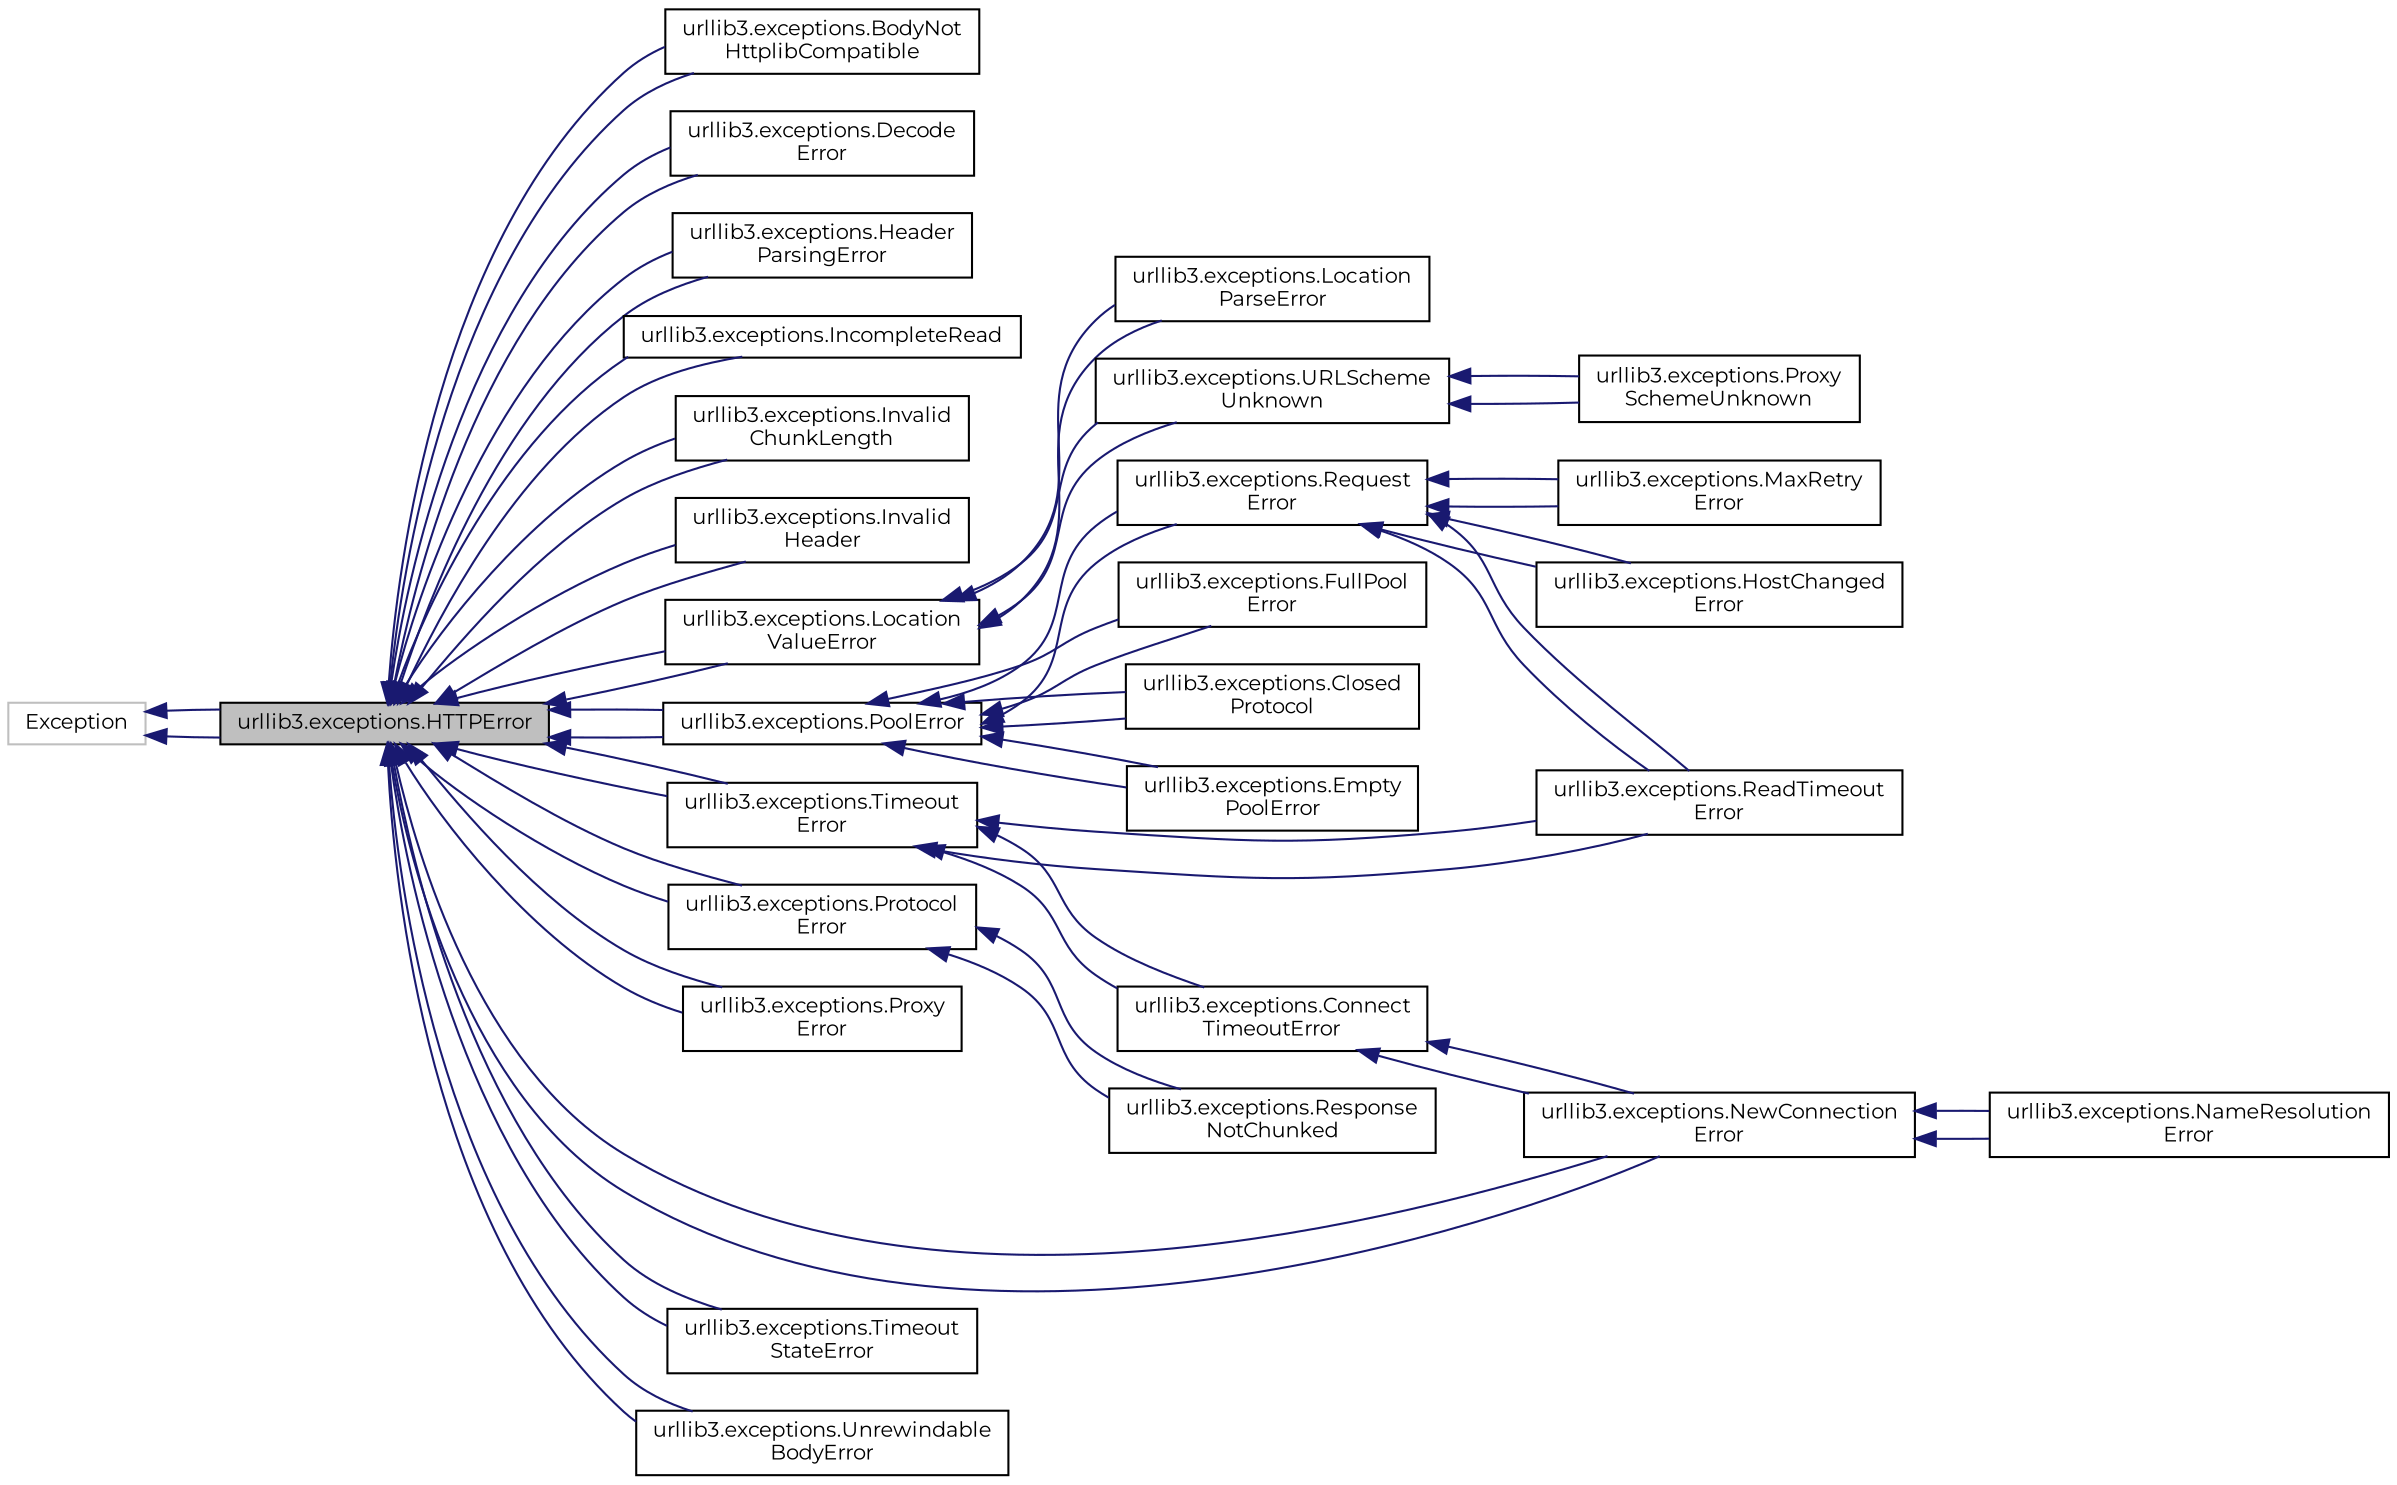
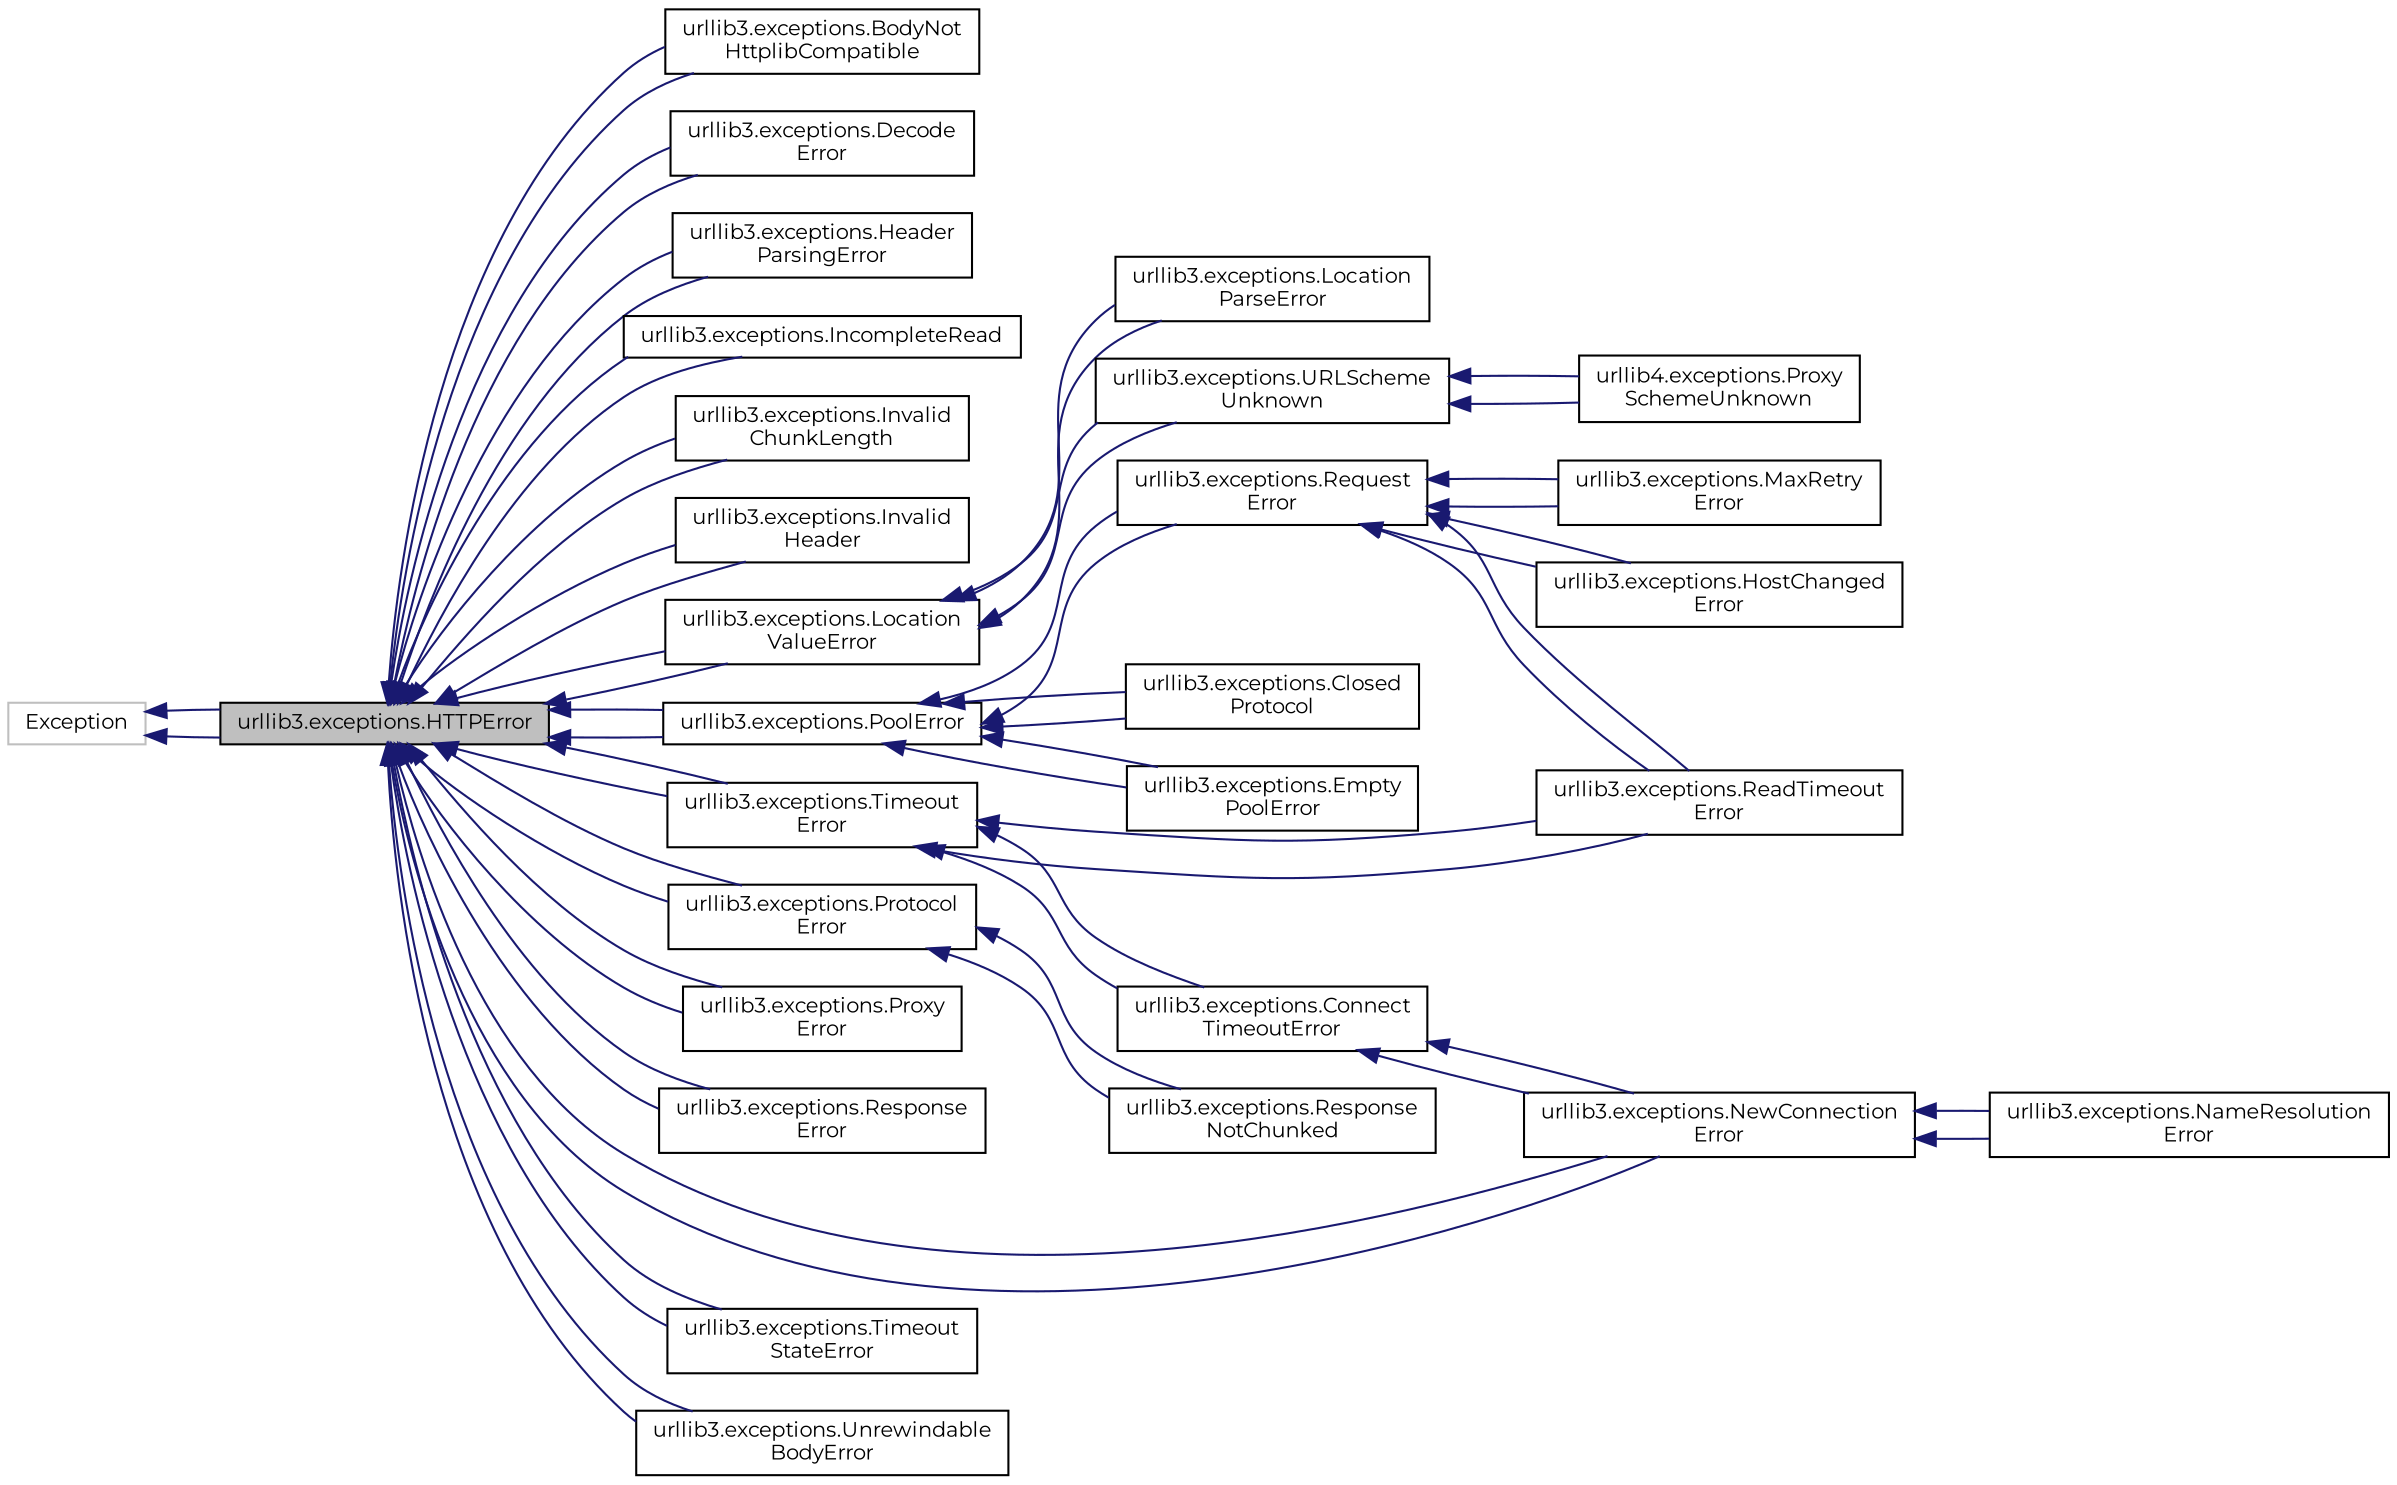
node "urllib3.exceptions.Proxy SchemeUnknown": label "urllib3.exceptions.Proxy SchemeUnknown" -> "urllib4.exceptions.Proxy SchemeUnknown"
node "urllib3.exceptions.FullPool Error": removed
node "urllib3.exceptions.Response Error": added
